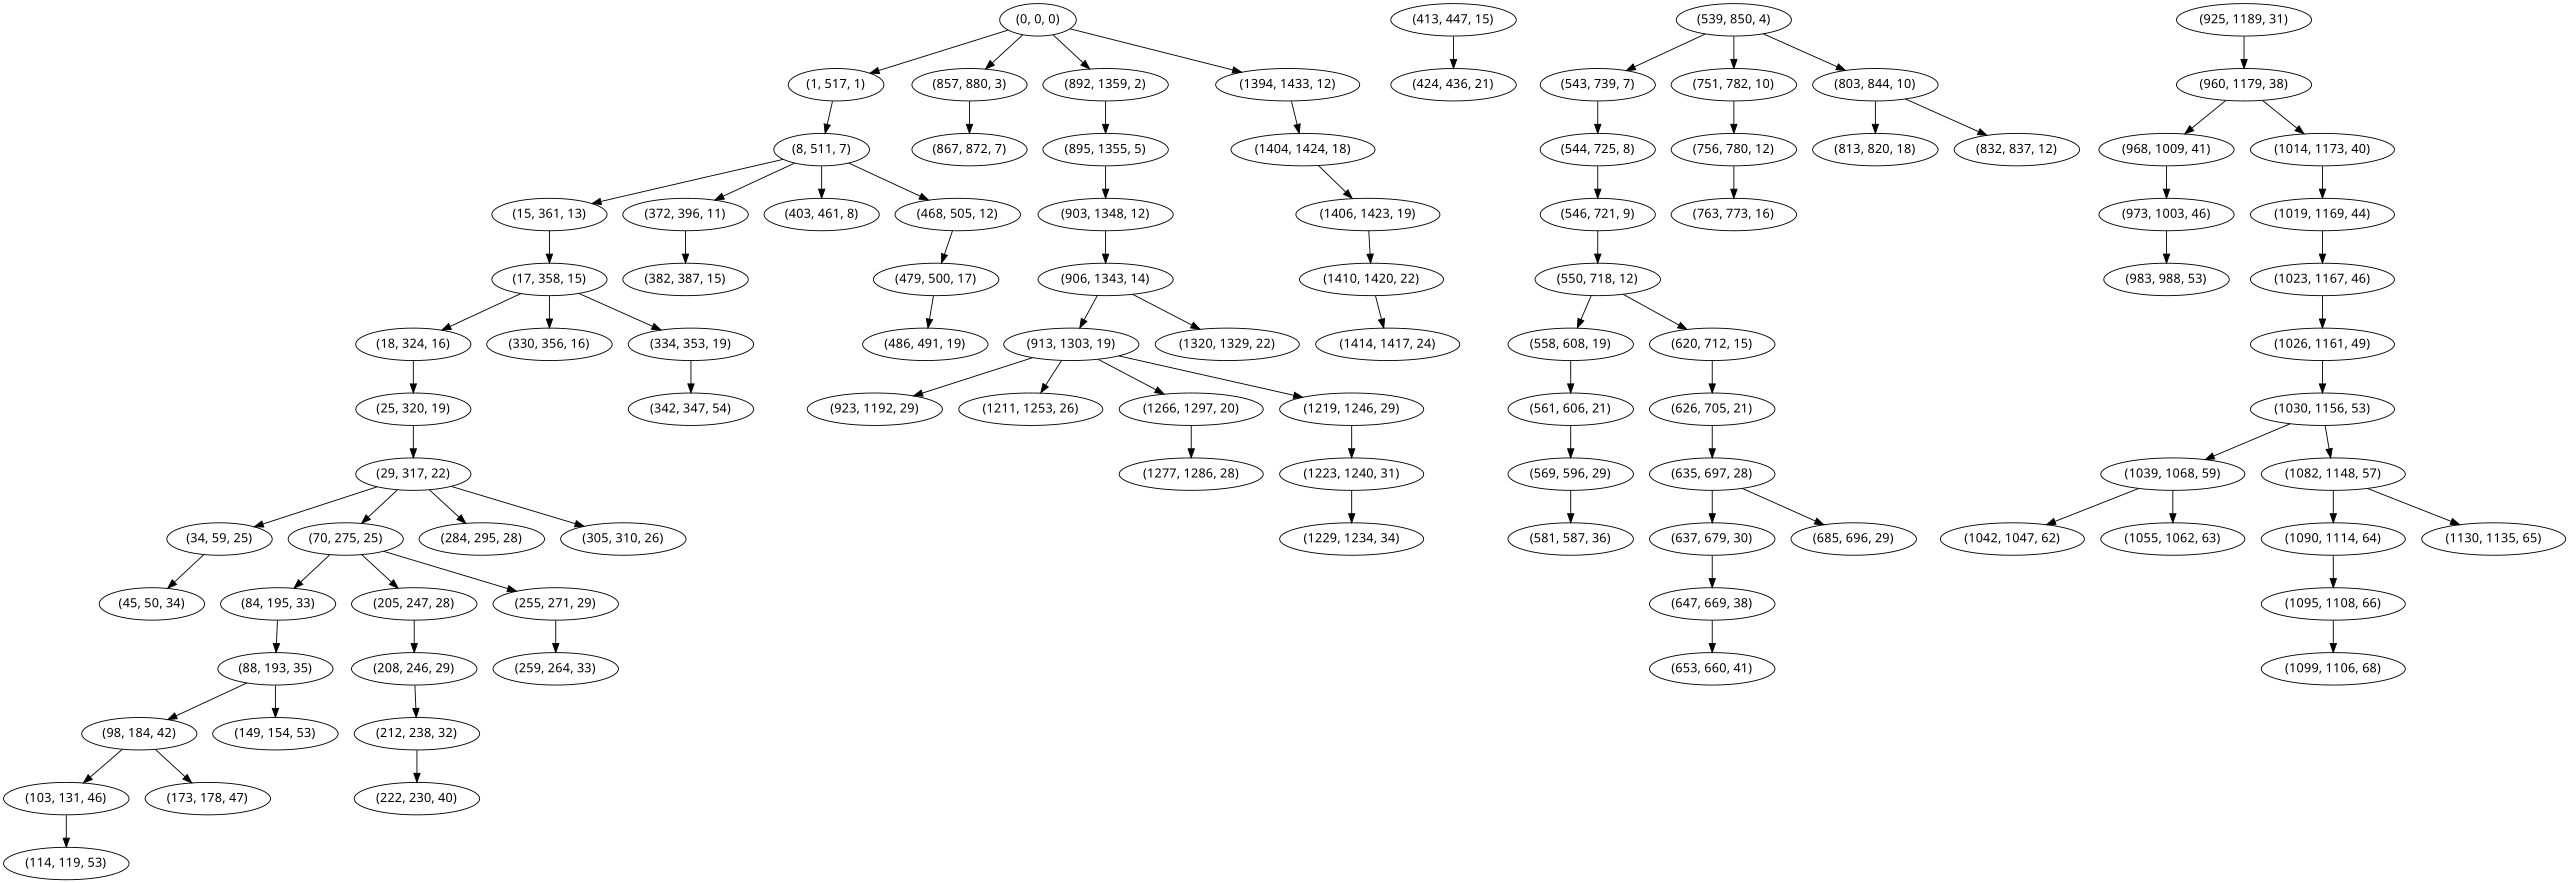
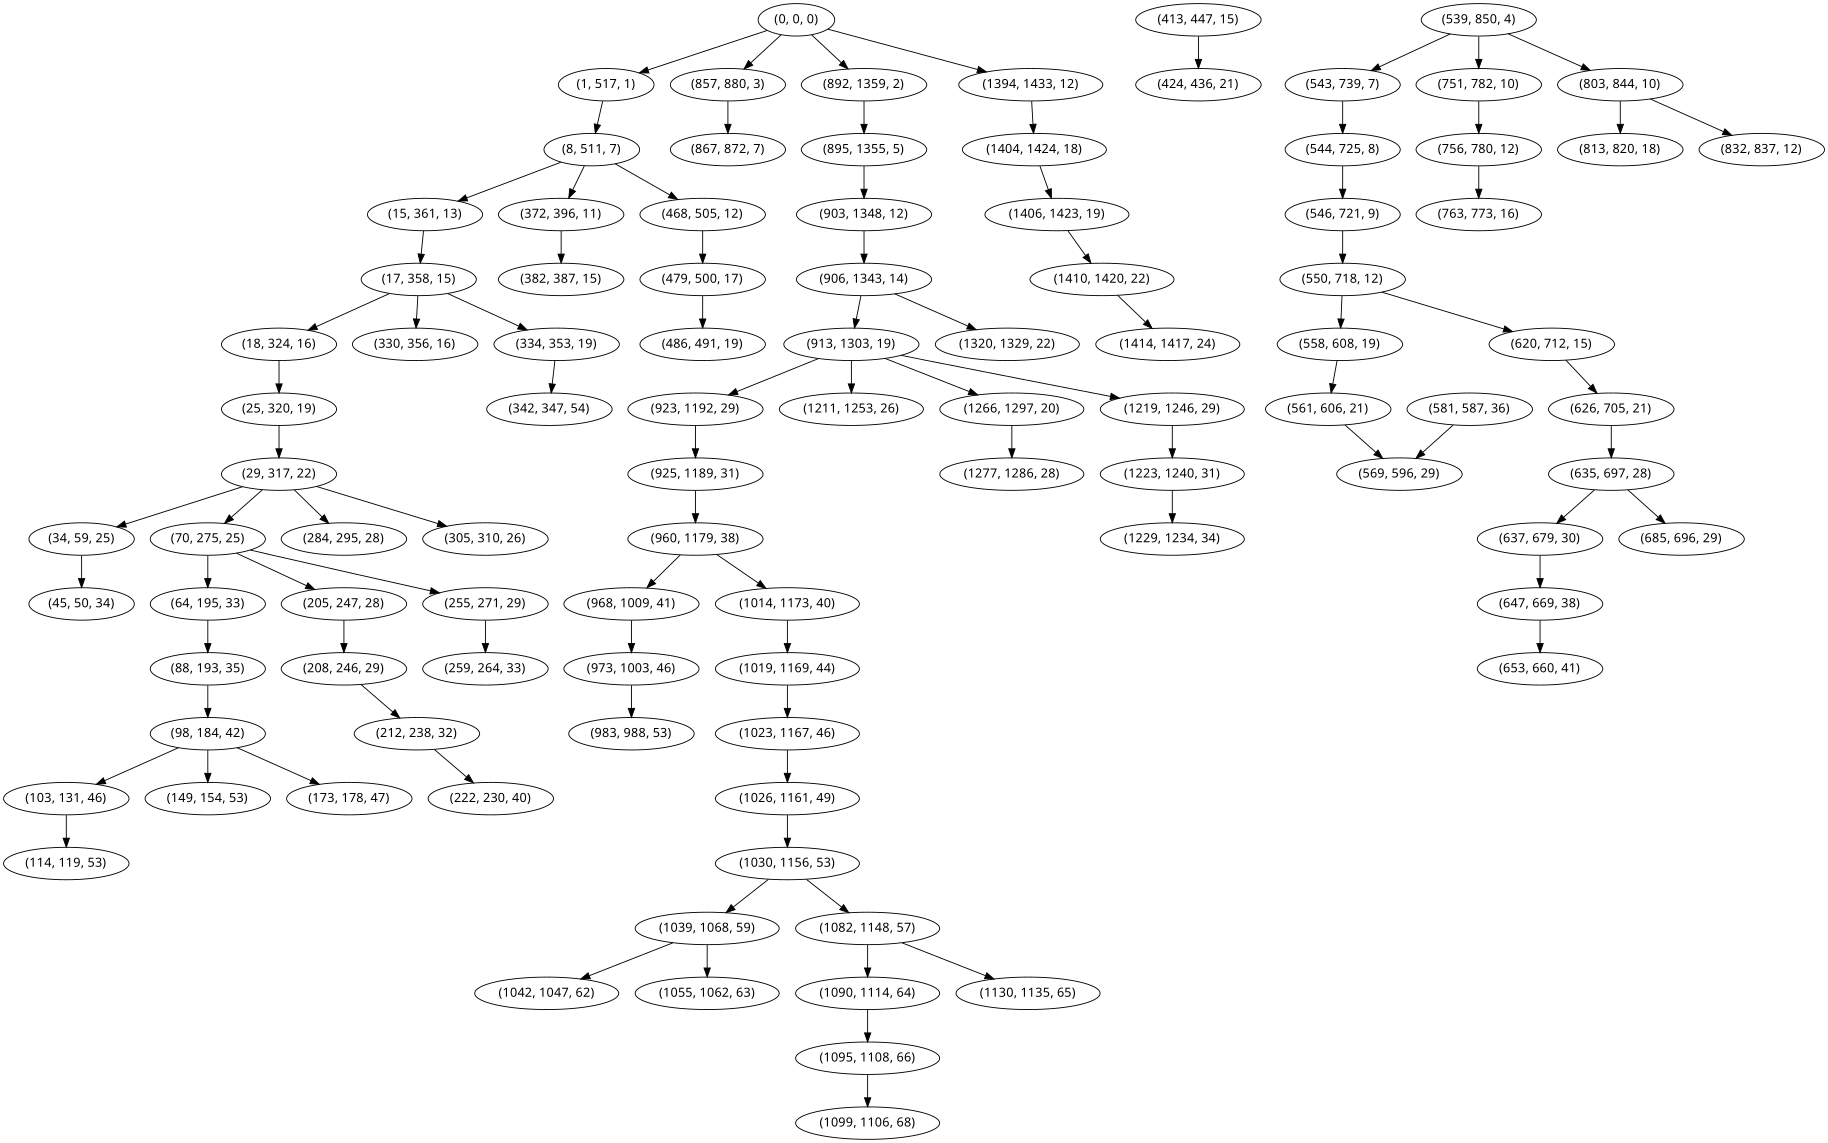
node "(403, 461, 8)": removed
edge "(923, 1192, 29)" -> "(925, 1189, 31)": added
edge "(569, 596, 29)" -> "(581, 587, 36)": reversed
node "(84, 195, 33)": label "(84, 195, 33)" -> "(64, 195, 33)"
edge "(88, 193, 35)" -> "(149, 154, 53)": now "(98, 184, 42)" -> "(149, 154, 53)"
